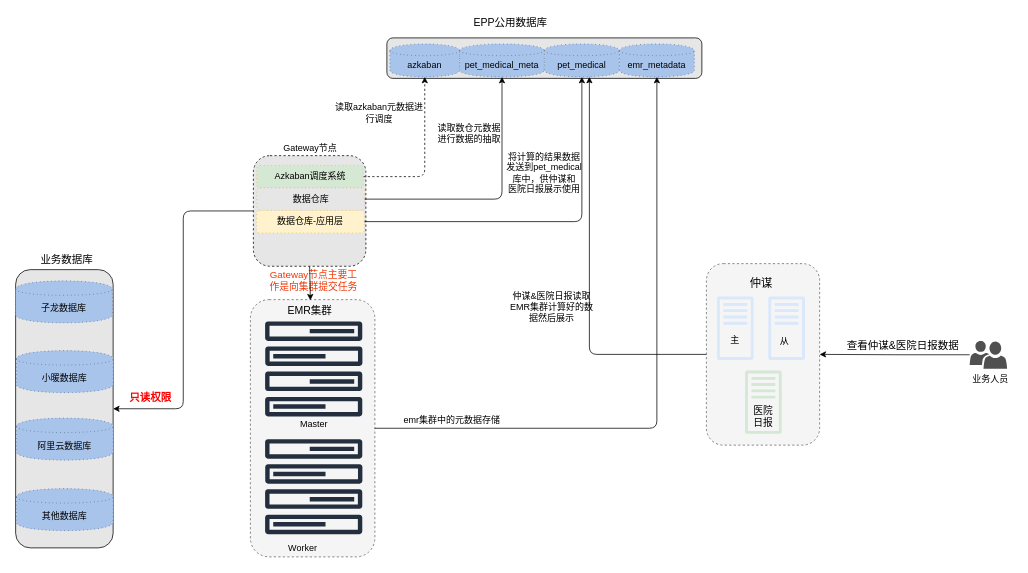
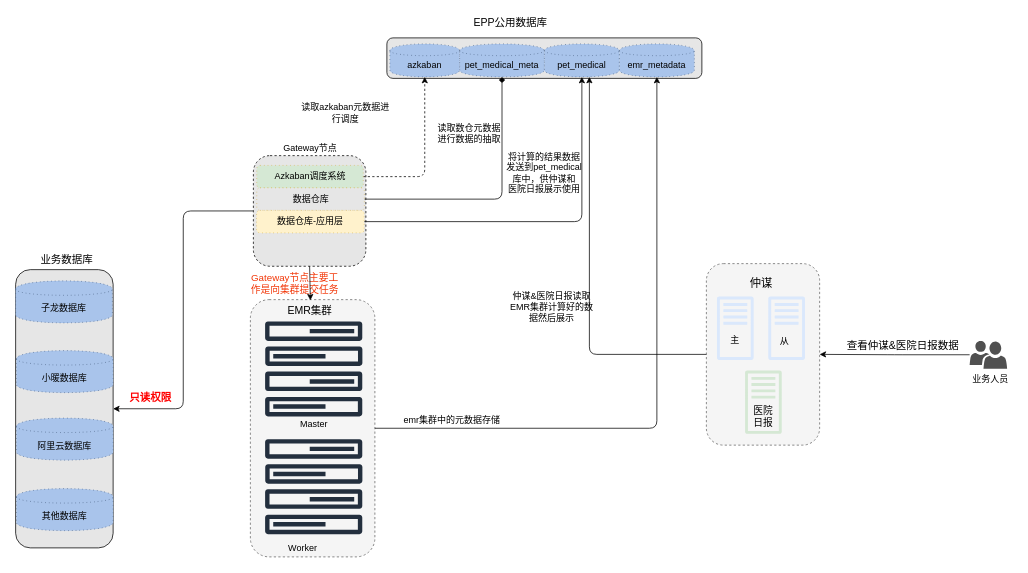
edge "数据仓库" -> "pet_medical_meta": arrowhead classic -> diamond
node "读取azkaban元数据进行调度": moved (379, 113) -> (345, 113)
node "Gateway节点主要工作是向集群提交任务": moved (313, 280) -> (294, 284)
